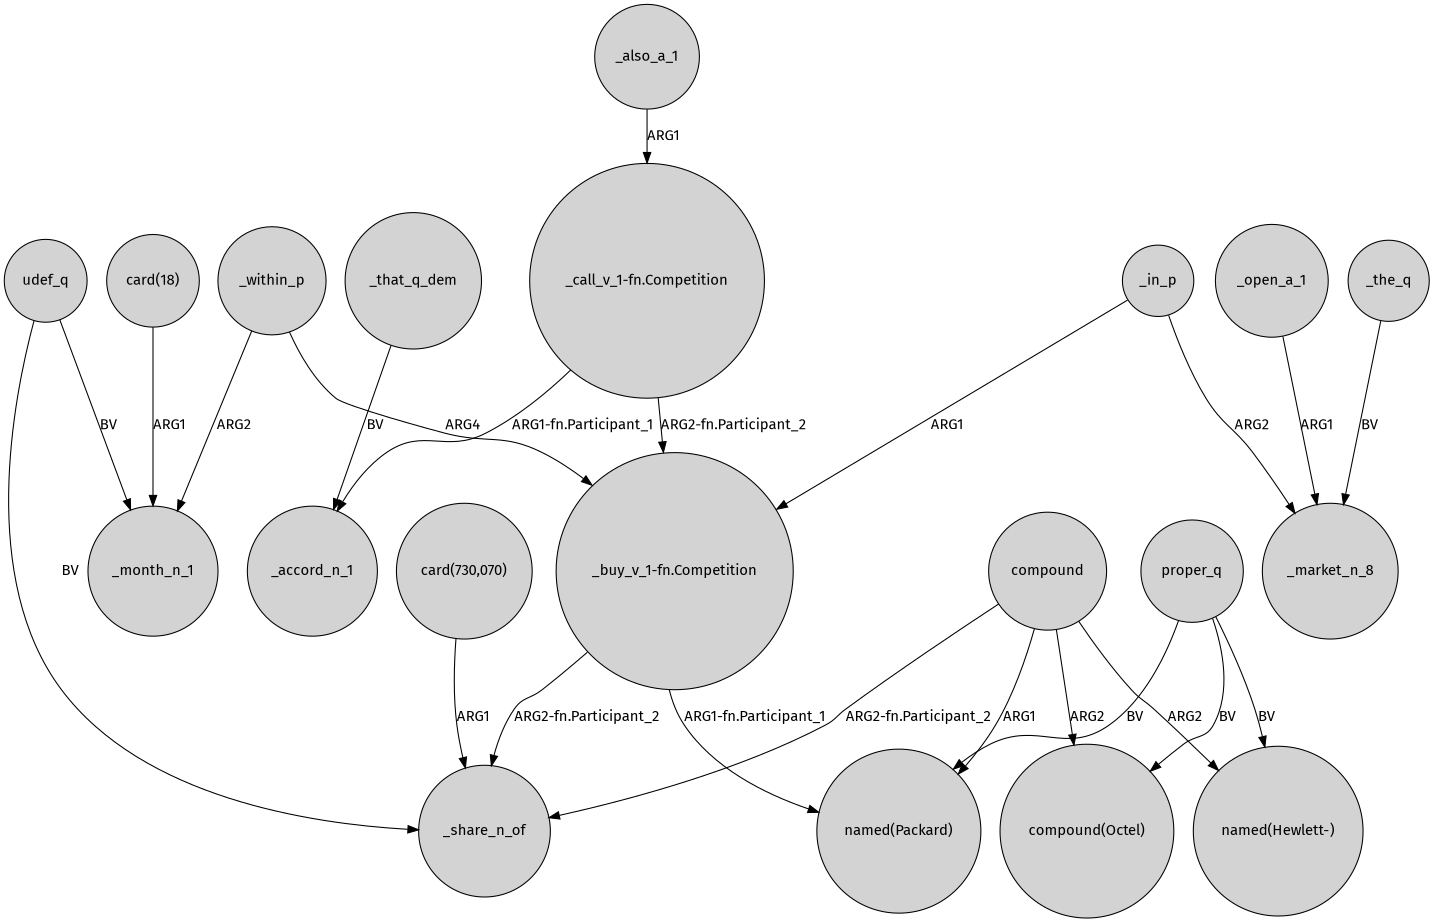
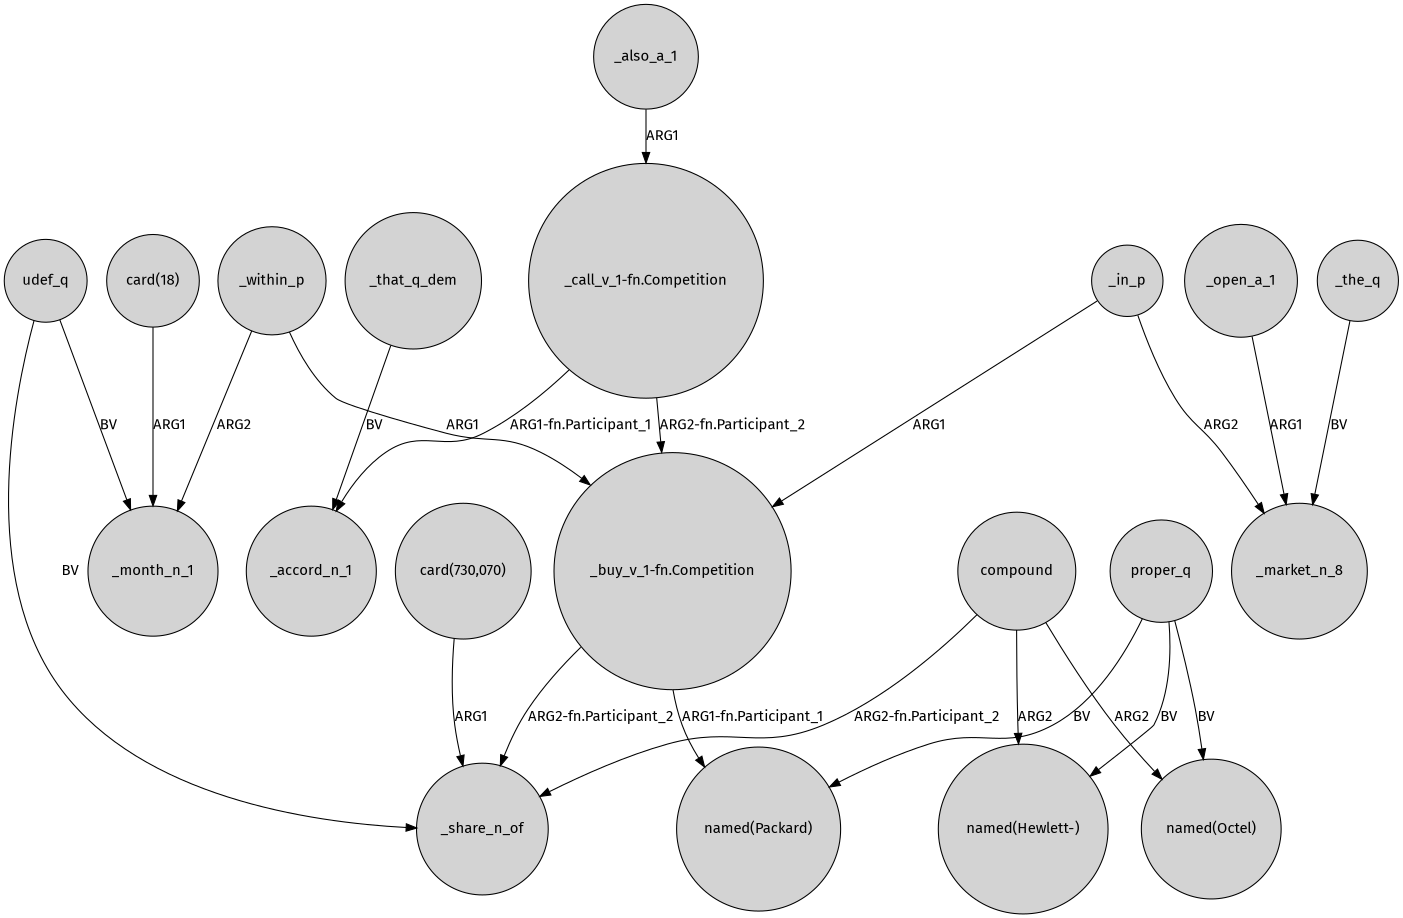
edge "_within_p" -> "_buy_v_1-fn.Competition": label "ARG4" -> "ARG1"
edge "compound" -> "named(Packard)": removed, label "ARG1"
node "compound(Octel)": label "compound(Octel)" -> "named(Octel)"
